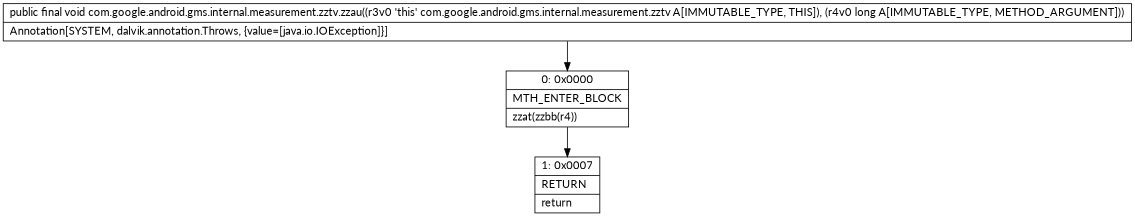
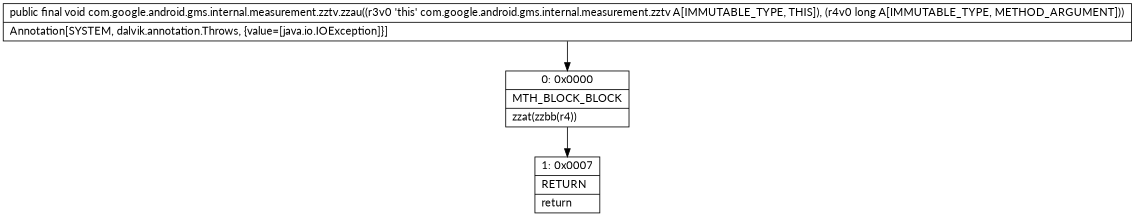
node "0: 0x0000": text "MTH_ENTER_BLOCK" -> "MTH_BLOCK_BLOCK"
